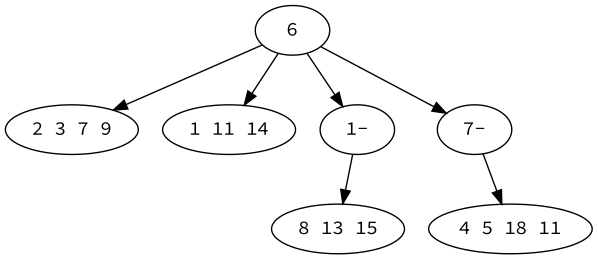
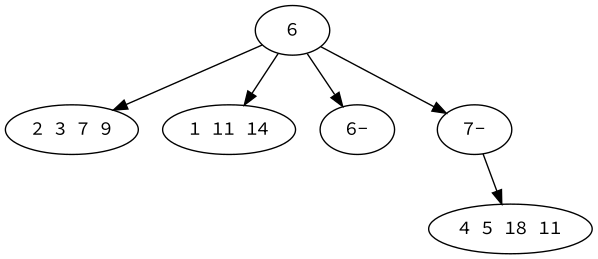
node "1-": label "1-" -> "6-"
node "8 13 15": removed
